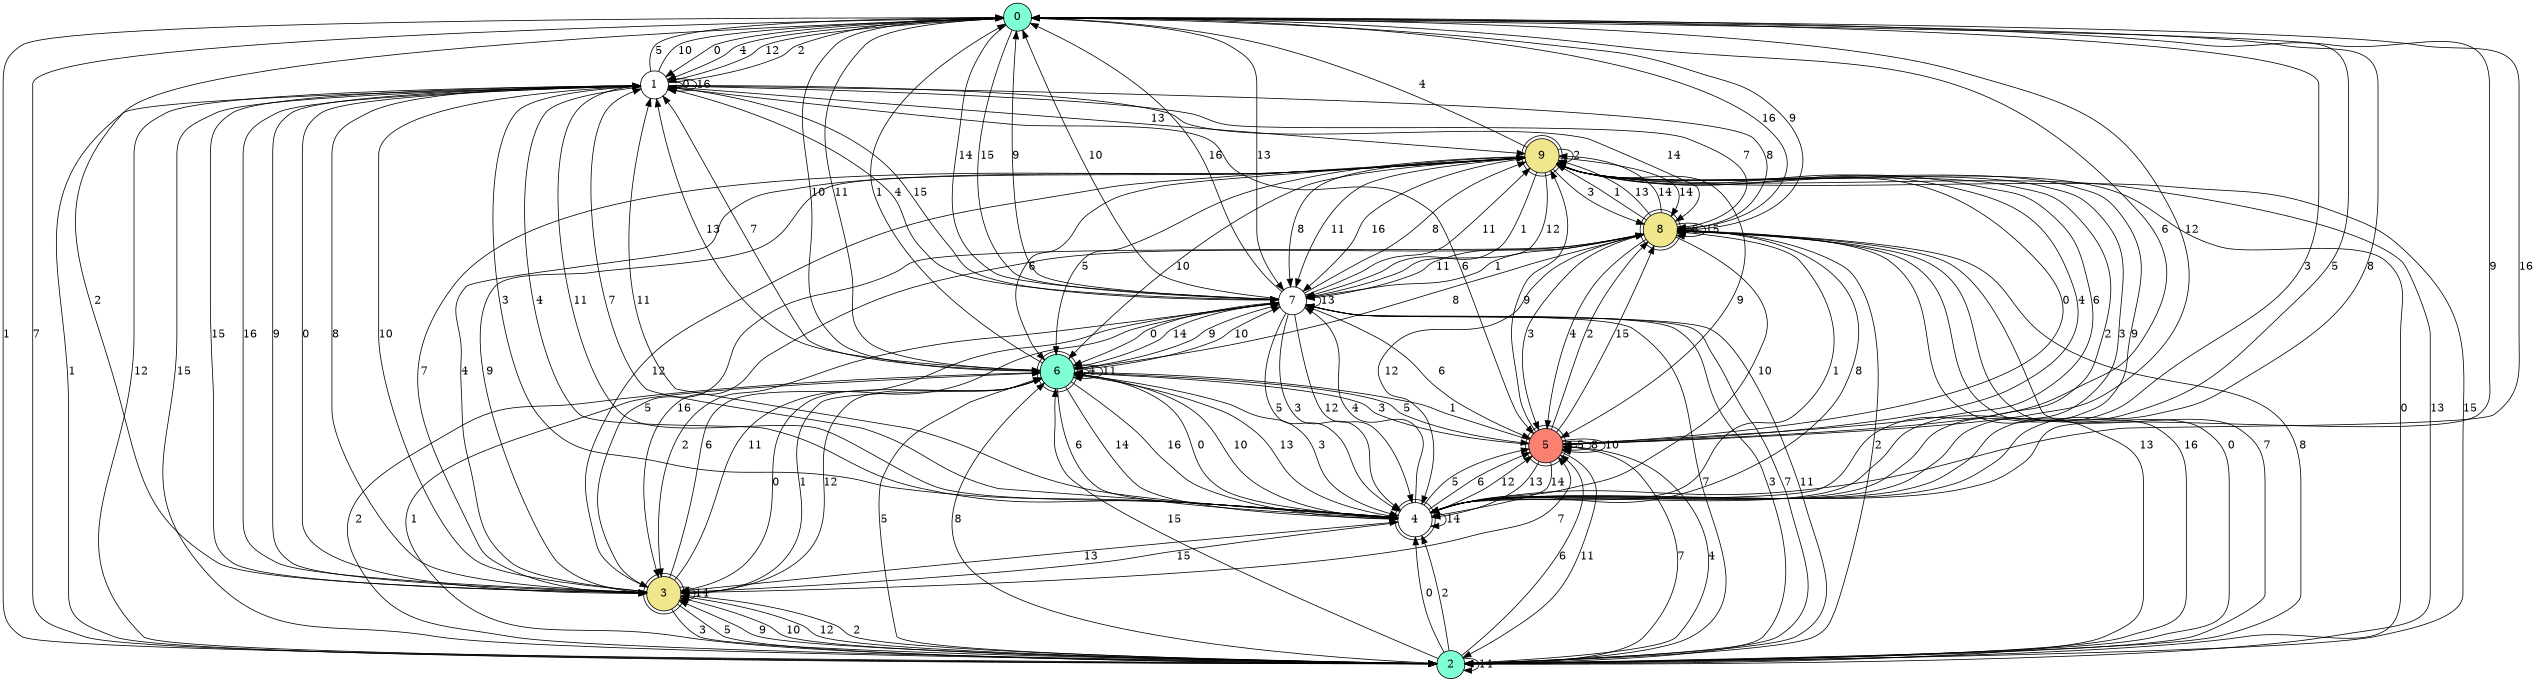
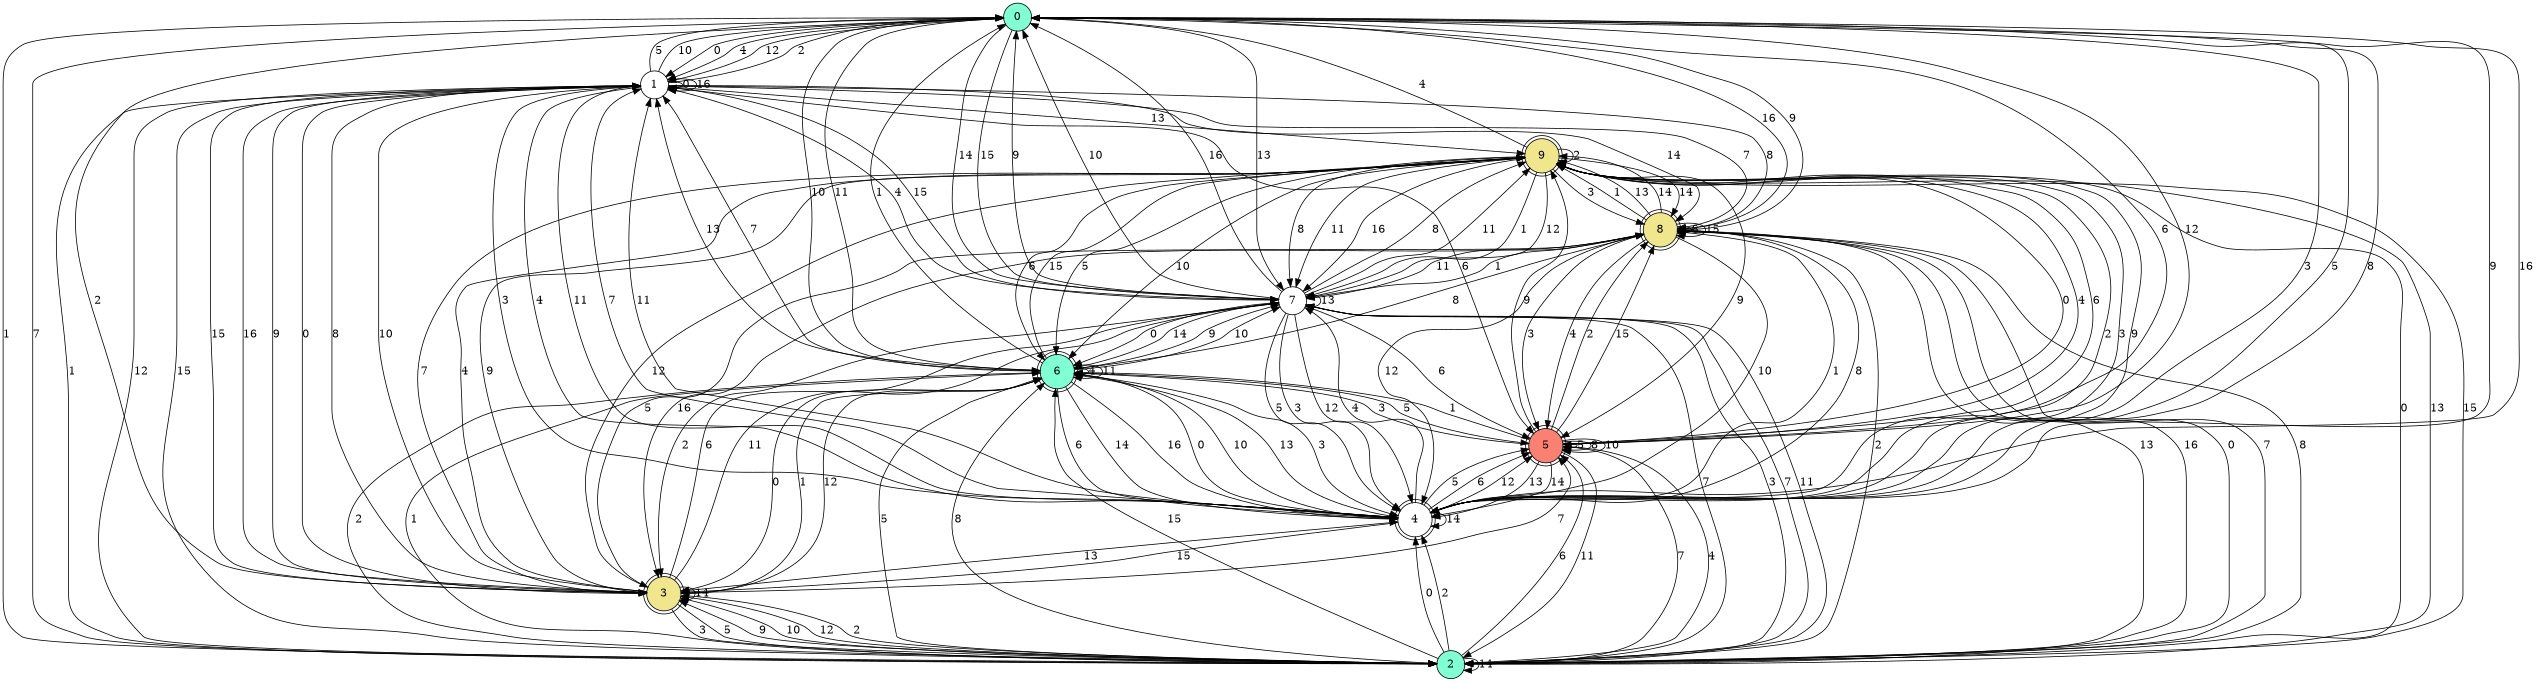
edge "6" -> "9": added, label "15"
